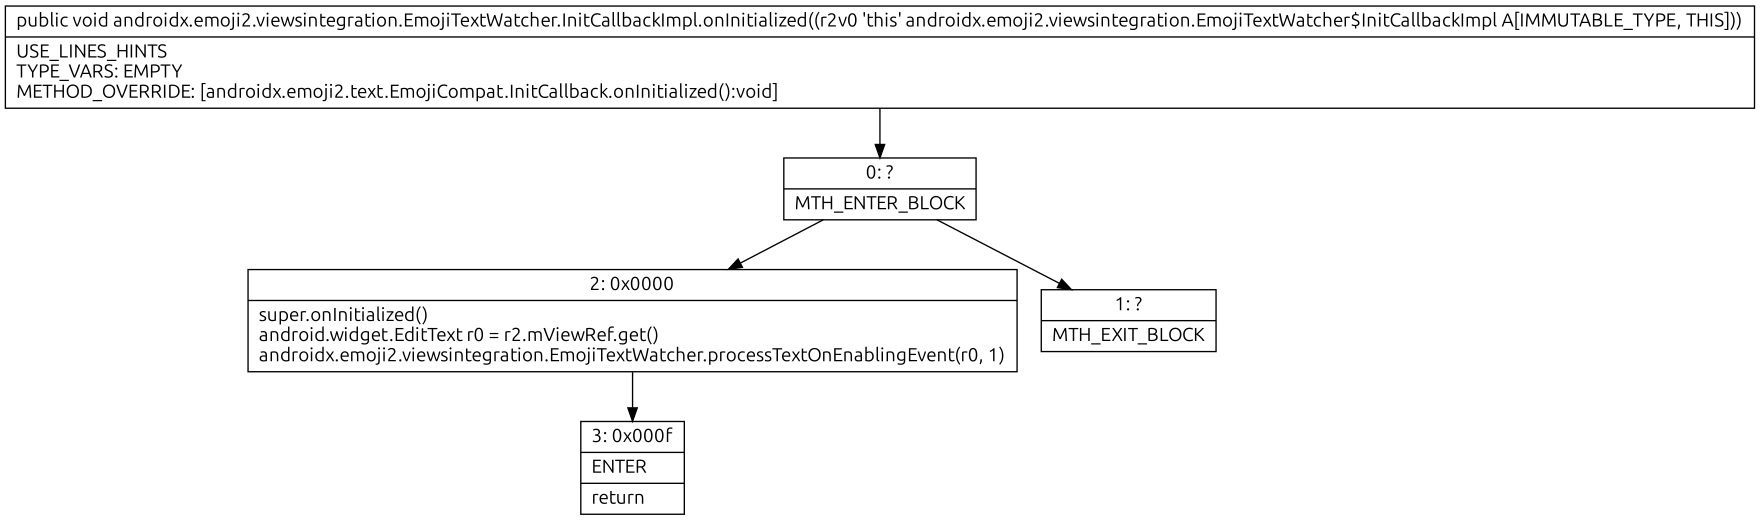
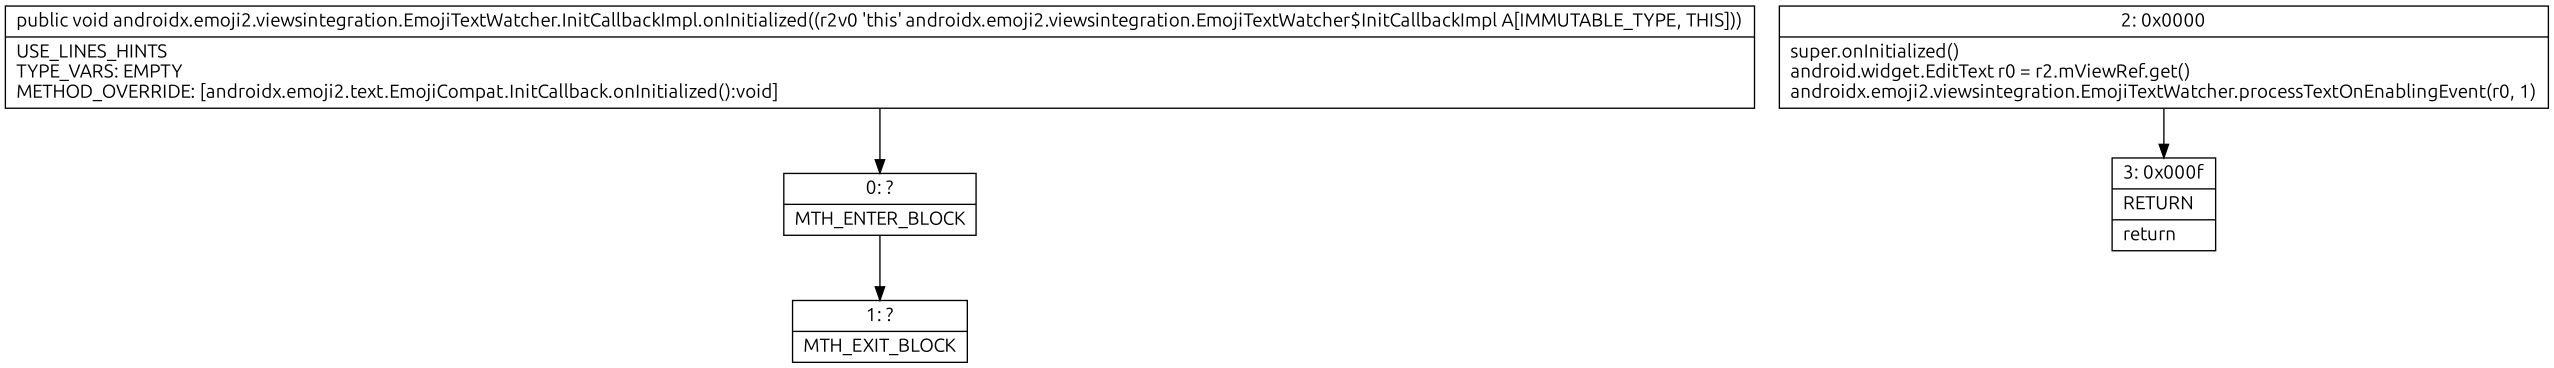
edge "0: ?" -> "2: 0x0000": removed
node "3: 0x000f": text "ENTER" -> "RETURN"
